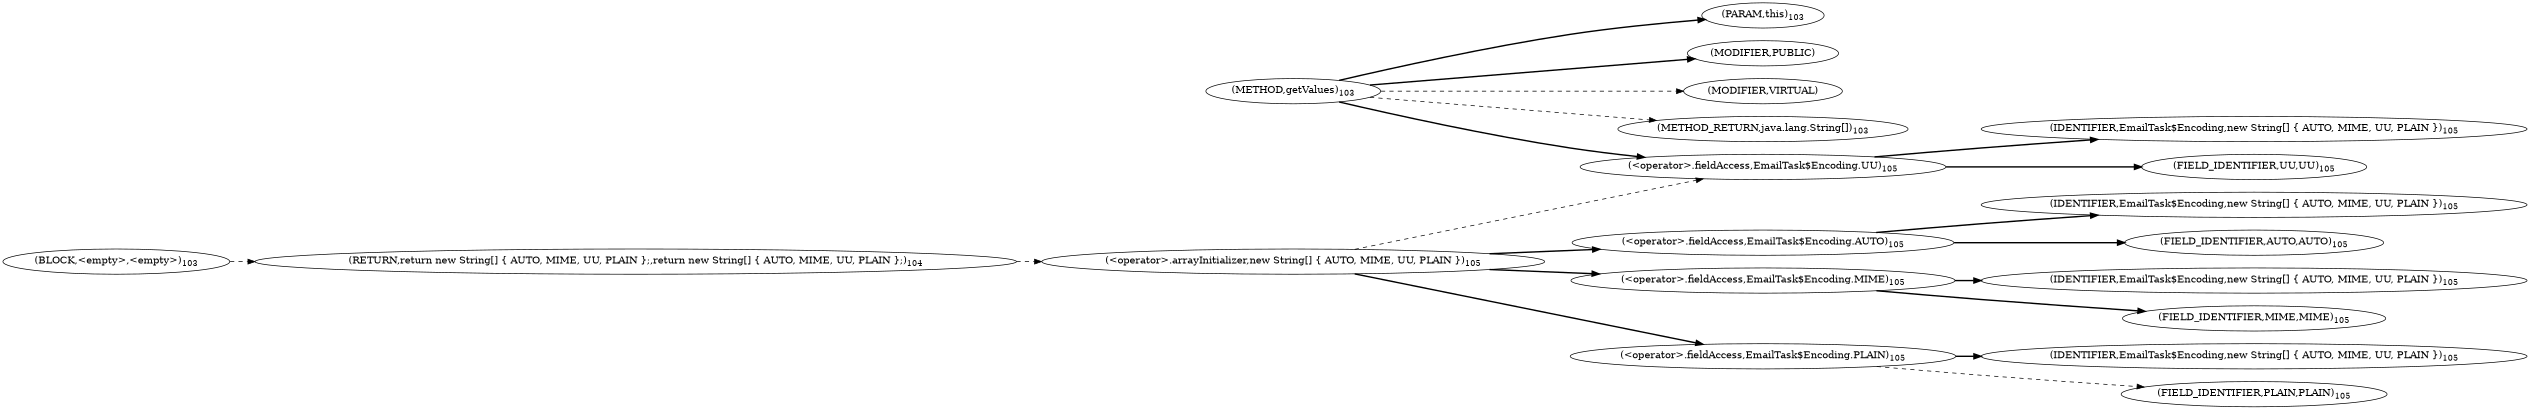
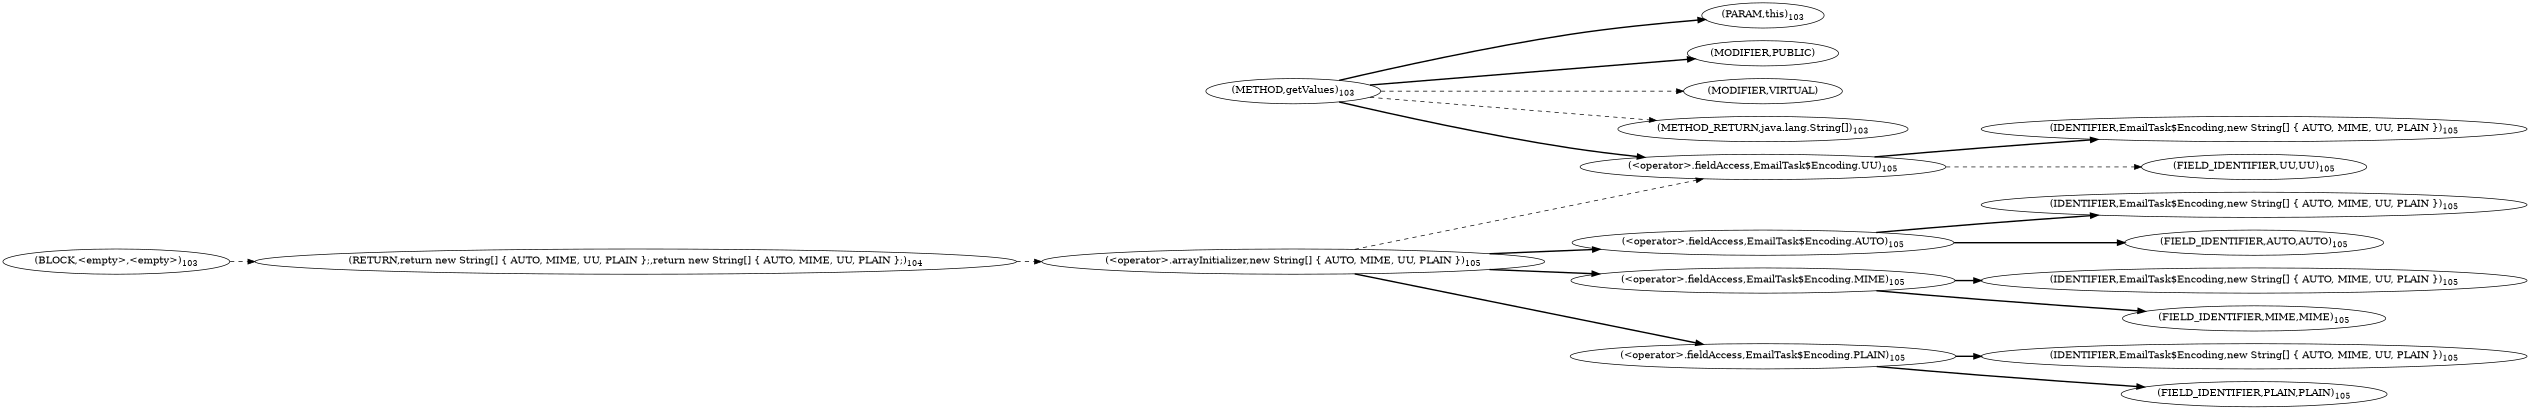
edge "(<operator>.fieldAccess,EmailTask$Encoding.UU)" -> "(FIELD_IDENTIFIER,UU,UU)": style bold -> dashed
edge "(<operator>.fieldAccess,EmailTask$Encoding.PLAIN)" -> "(FIELD_IDENTIFIER,PLAIN,PLAIN)": style dashed -> bold
